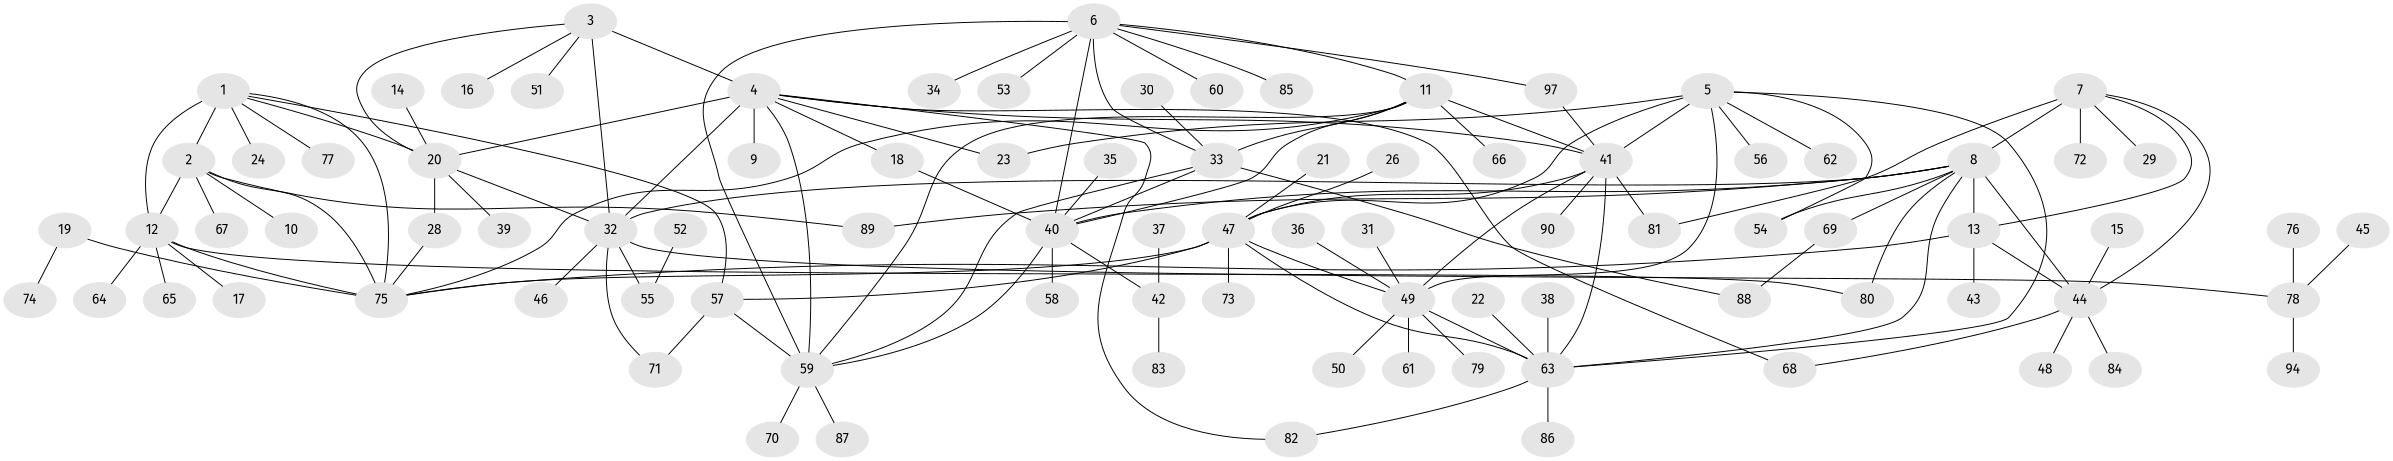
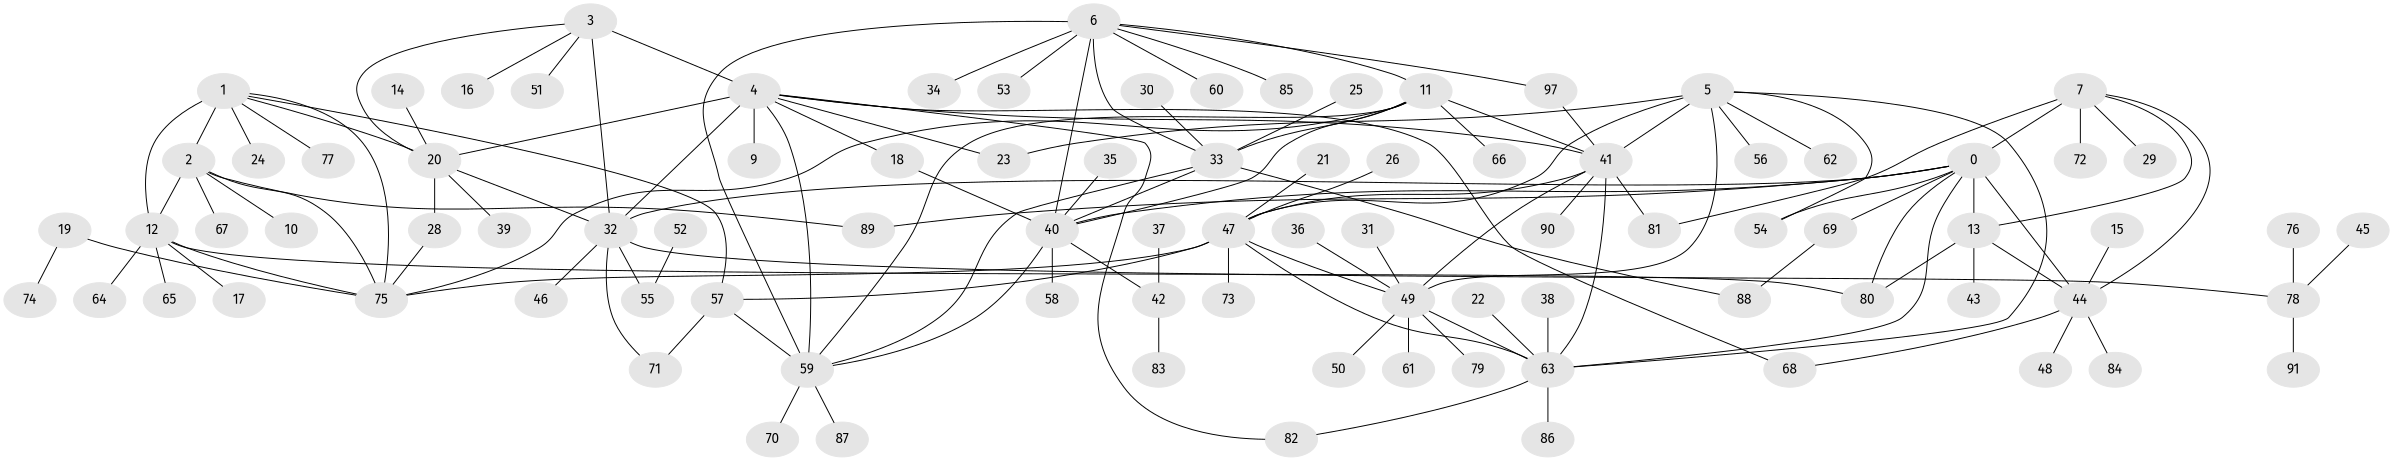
node "25": added
node "8": label "8" -> "0"
edge "13" -- "75": now "13" -- "80"
node "94": label "94" -> "91"
